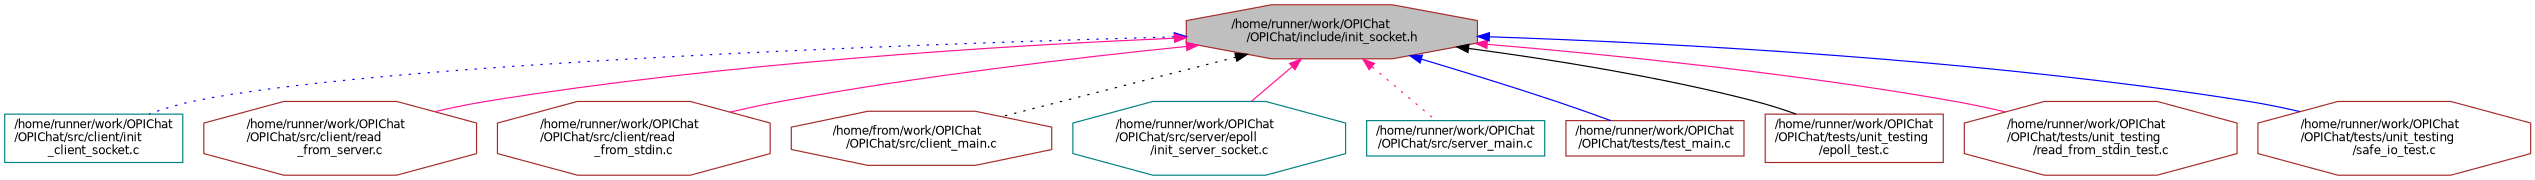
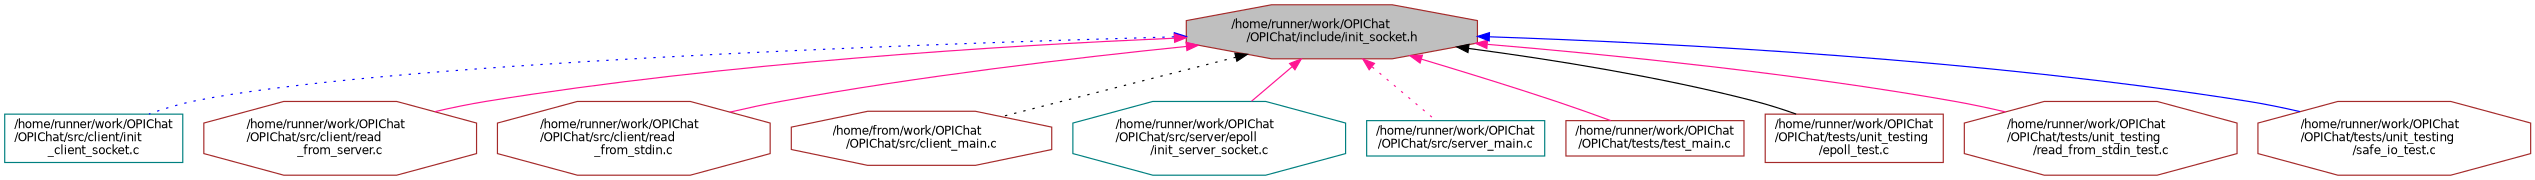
edge "/home/runner/work/OPIChat /OPIChat/tests/test_main.c" -> "/home/runner/work/OPIChat /OPIChat/include/init_socket.h": color blue -> deeppink
